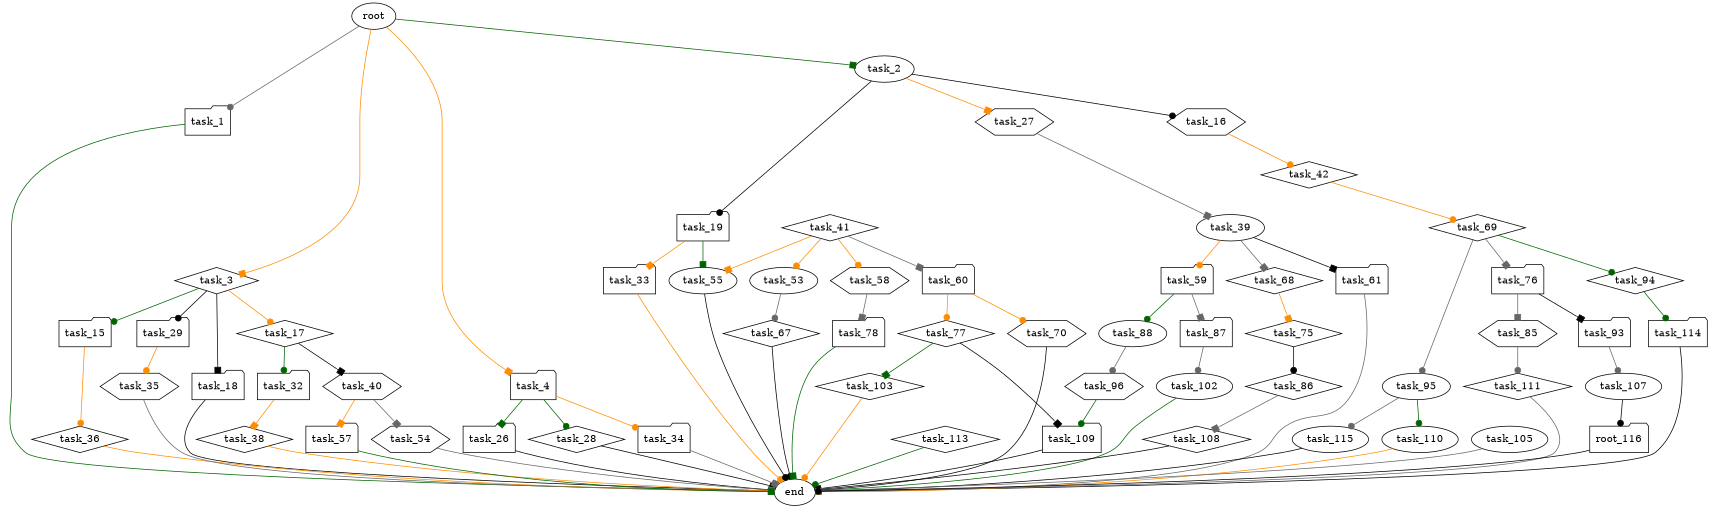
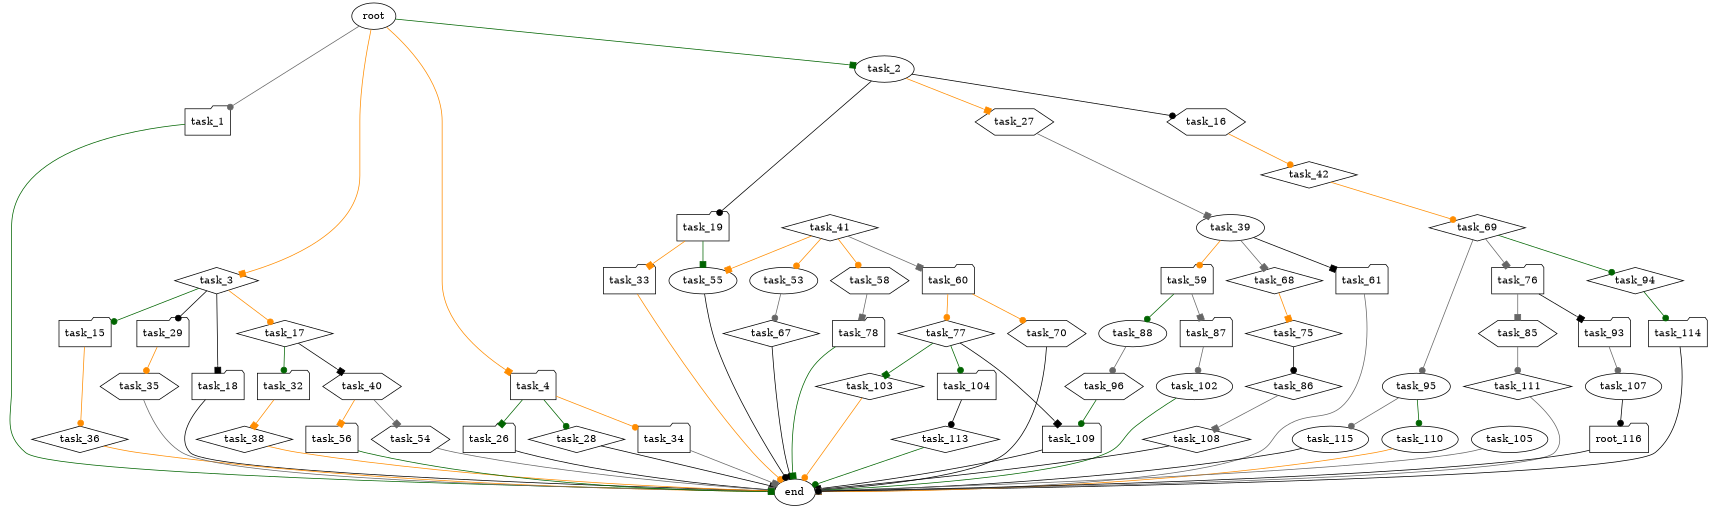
node "task_104": added
node "task_57": label "task_57" -> "task_56"
